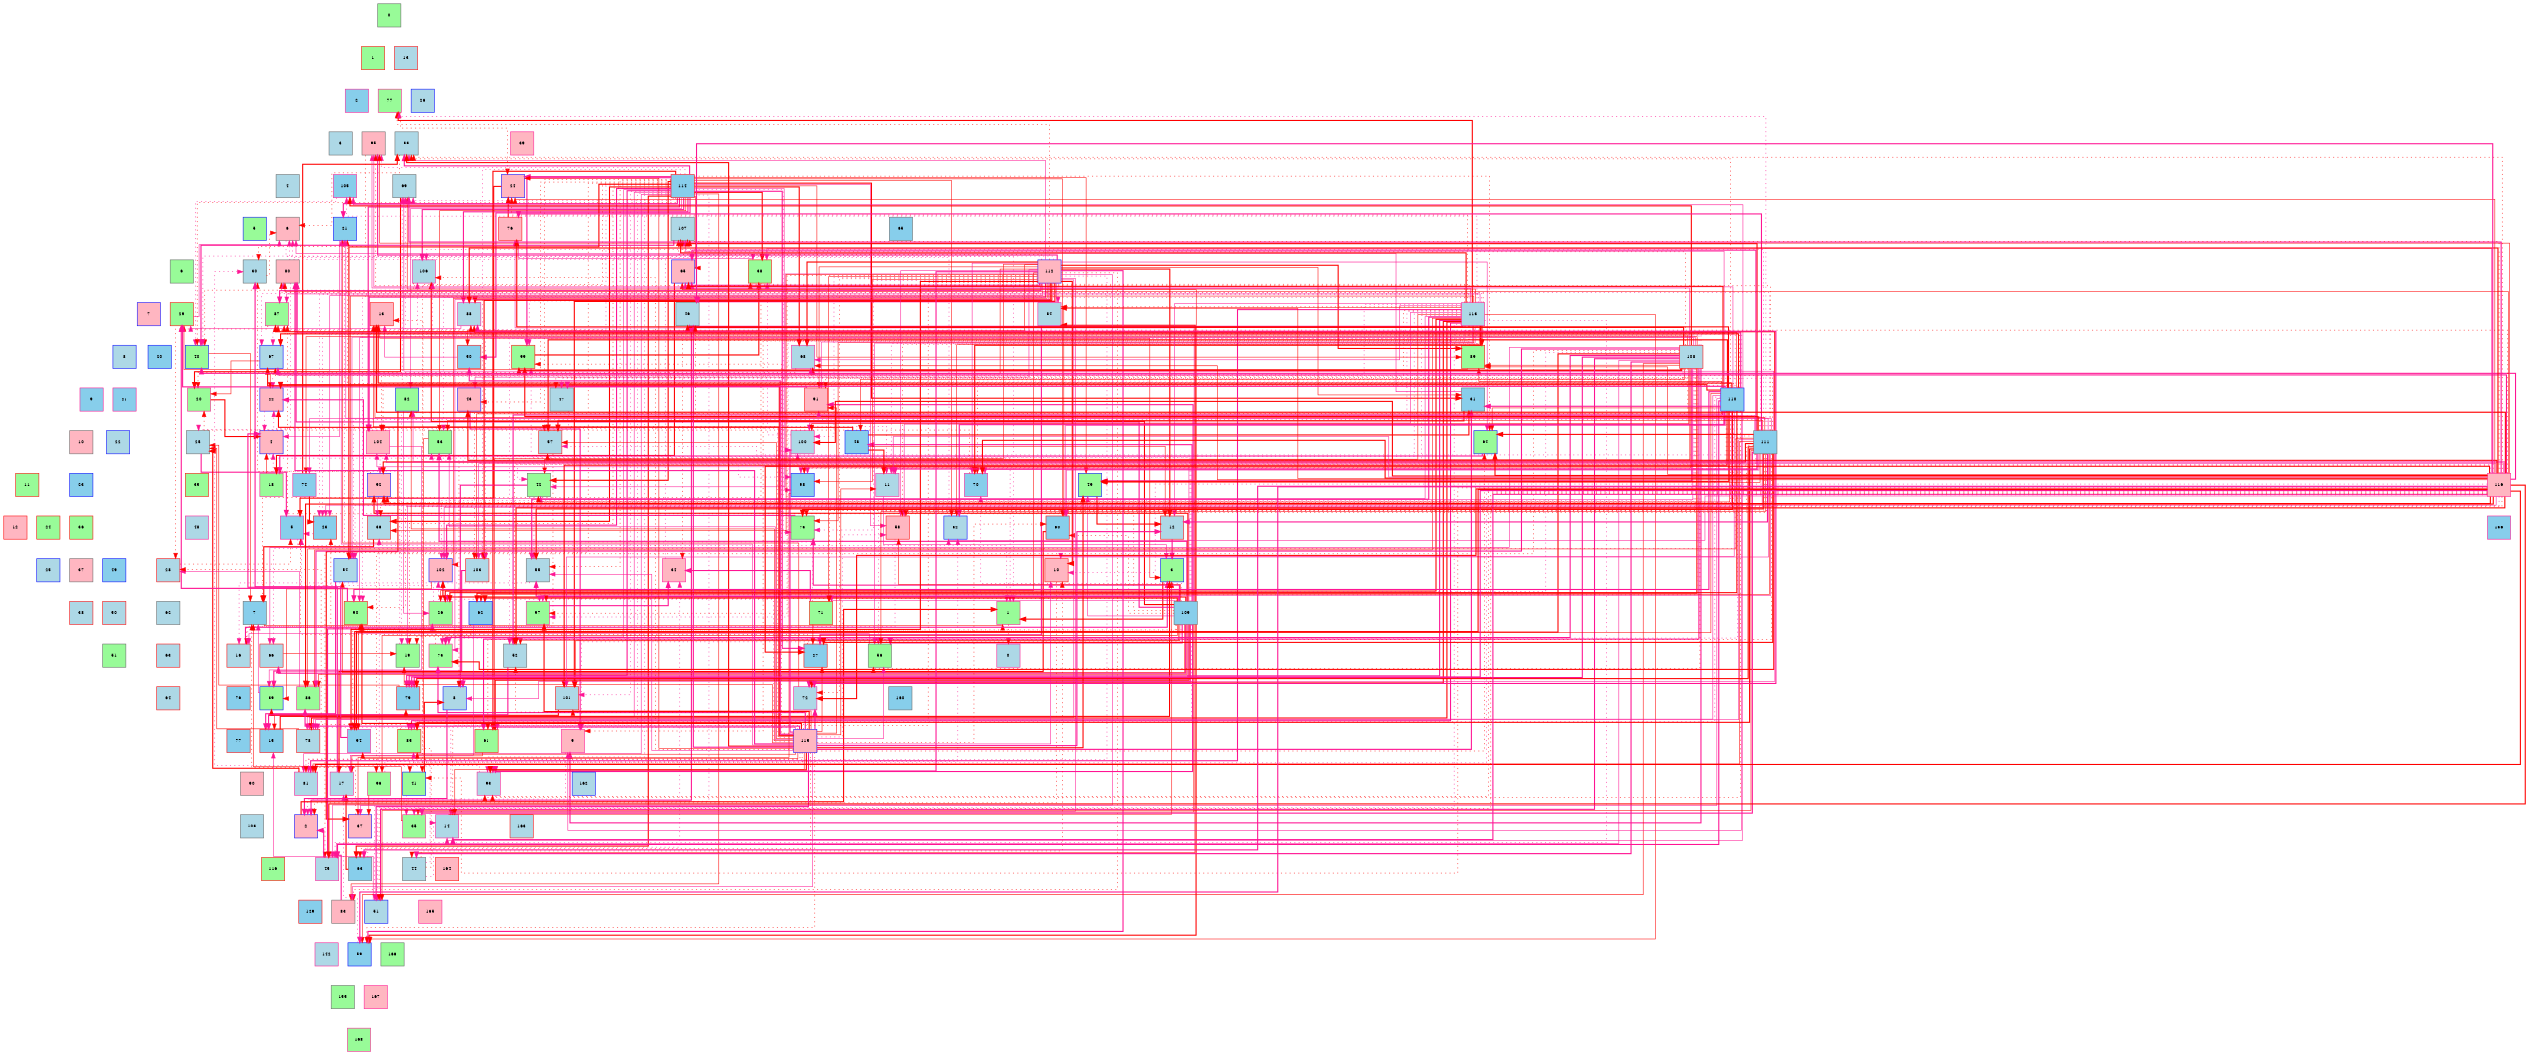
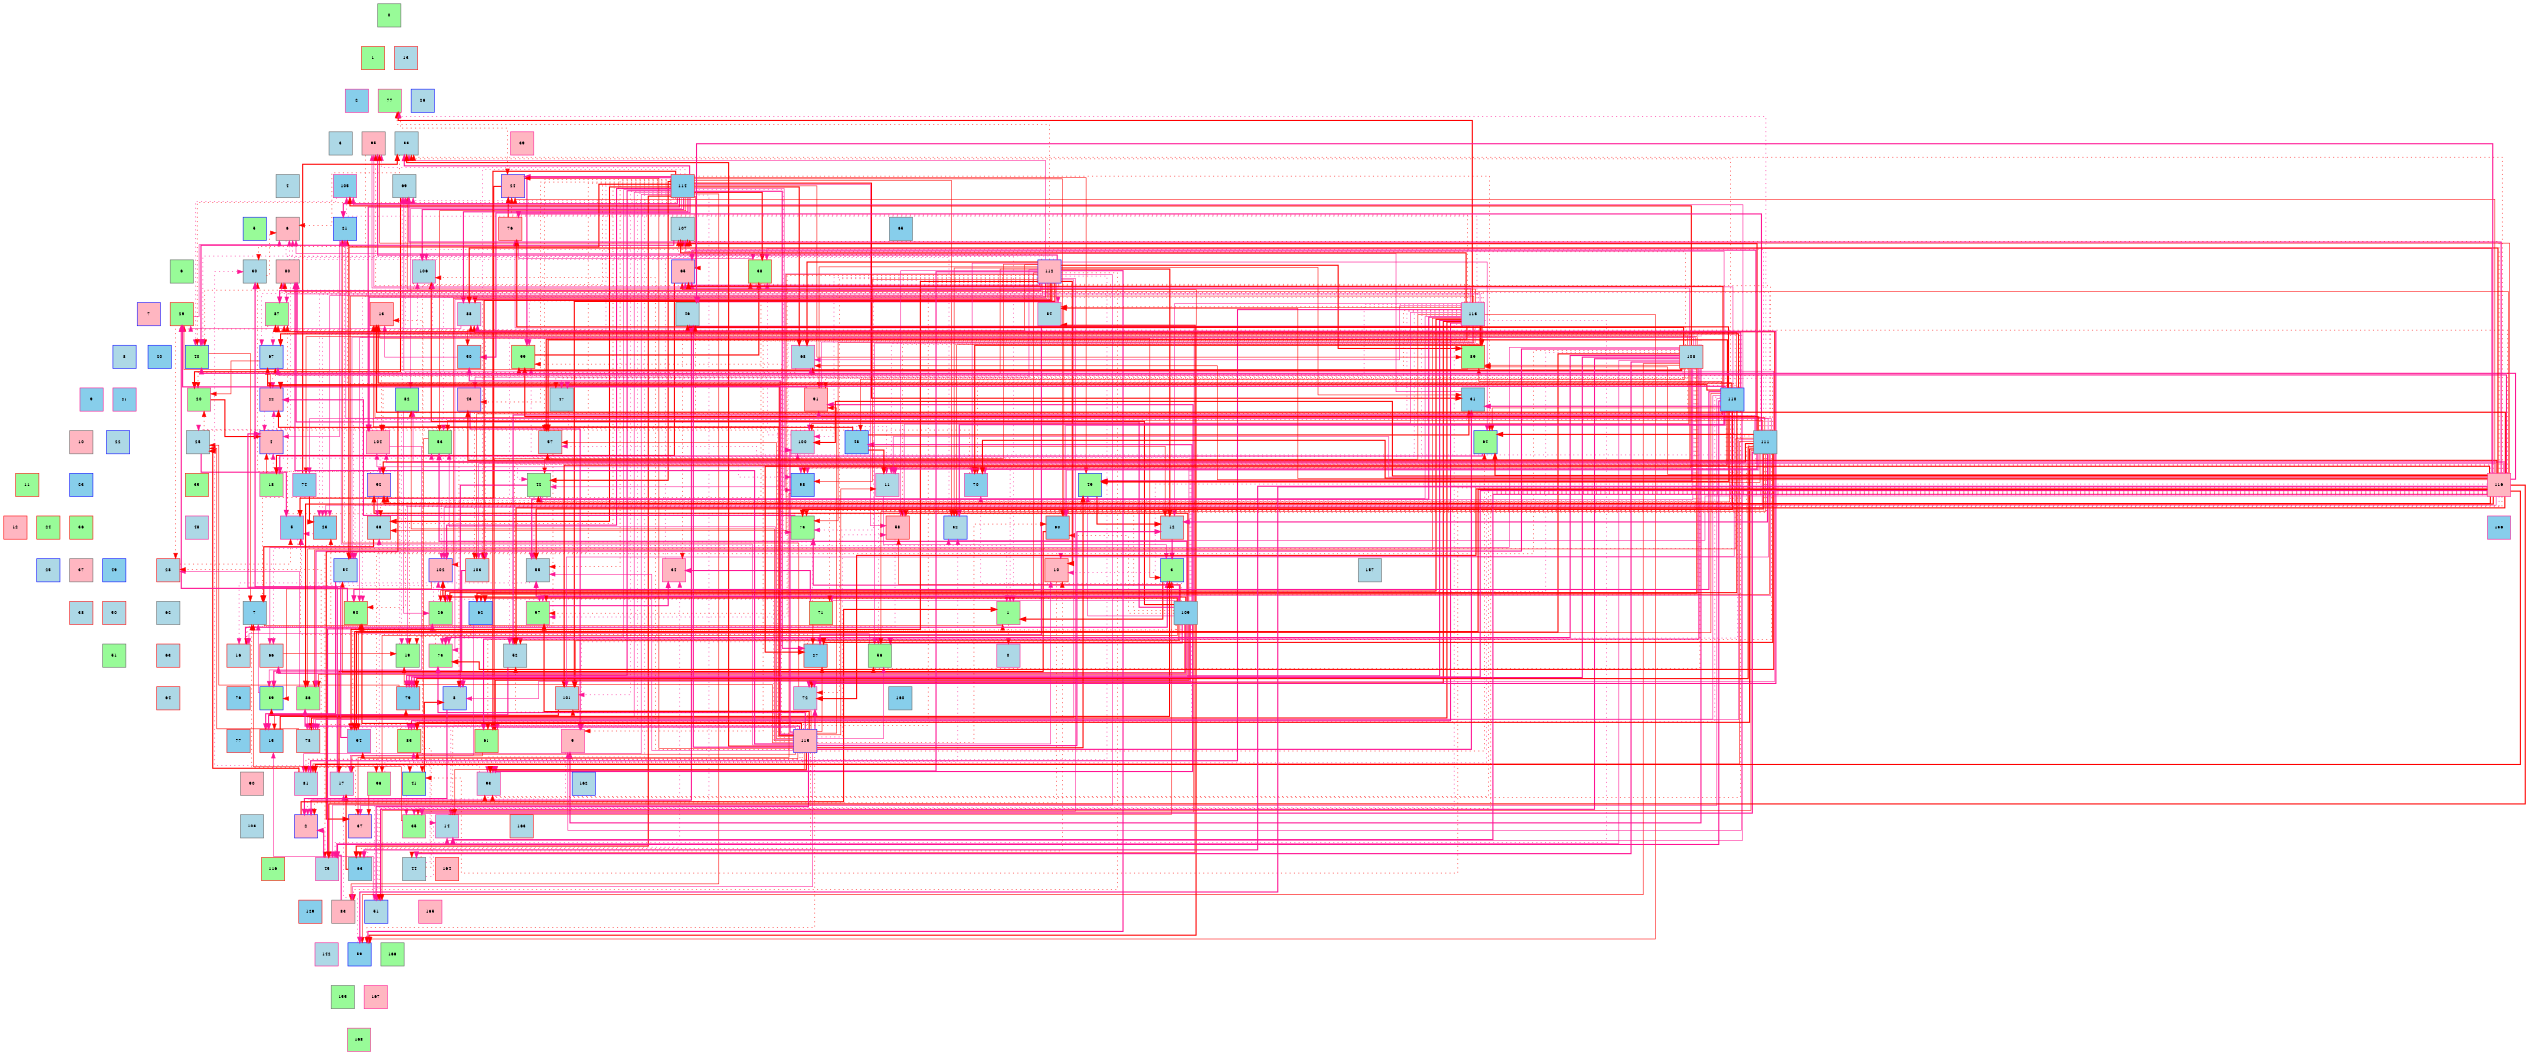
edge "112" -> "71": now "112" -> "32"
edge "31" -> "57": now "113" -> "57"
node "157": added
